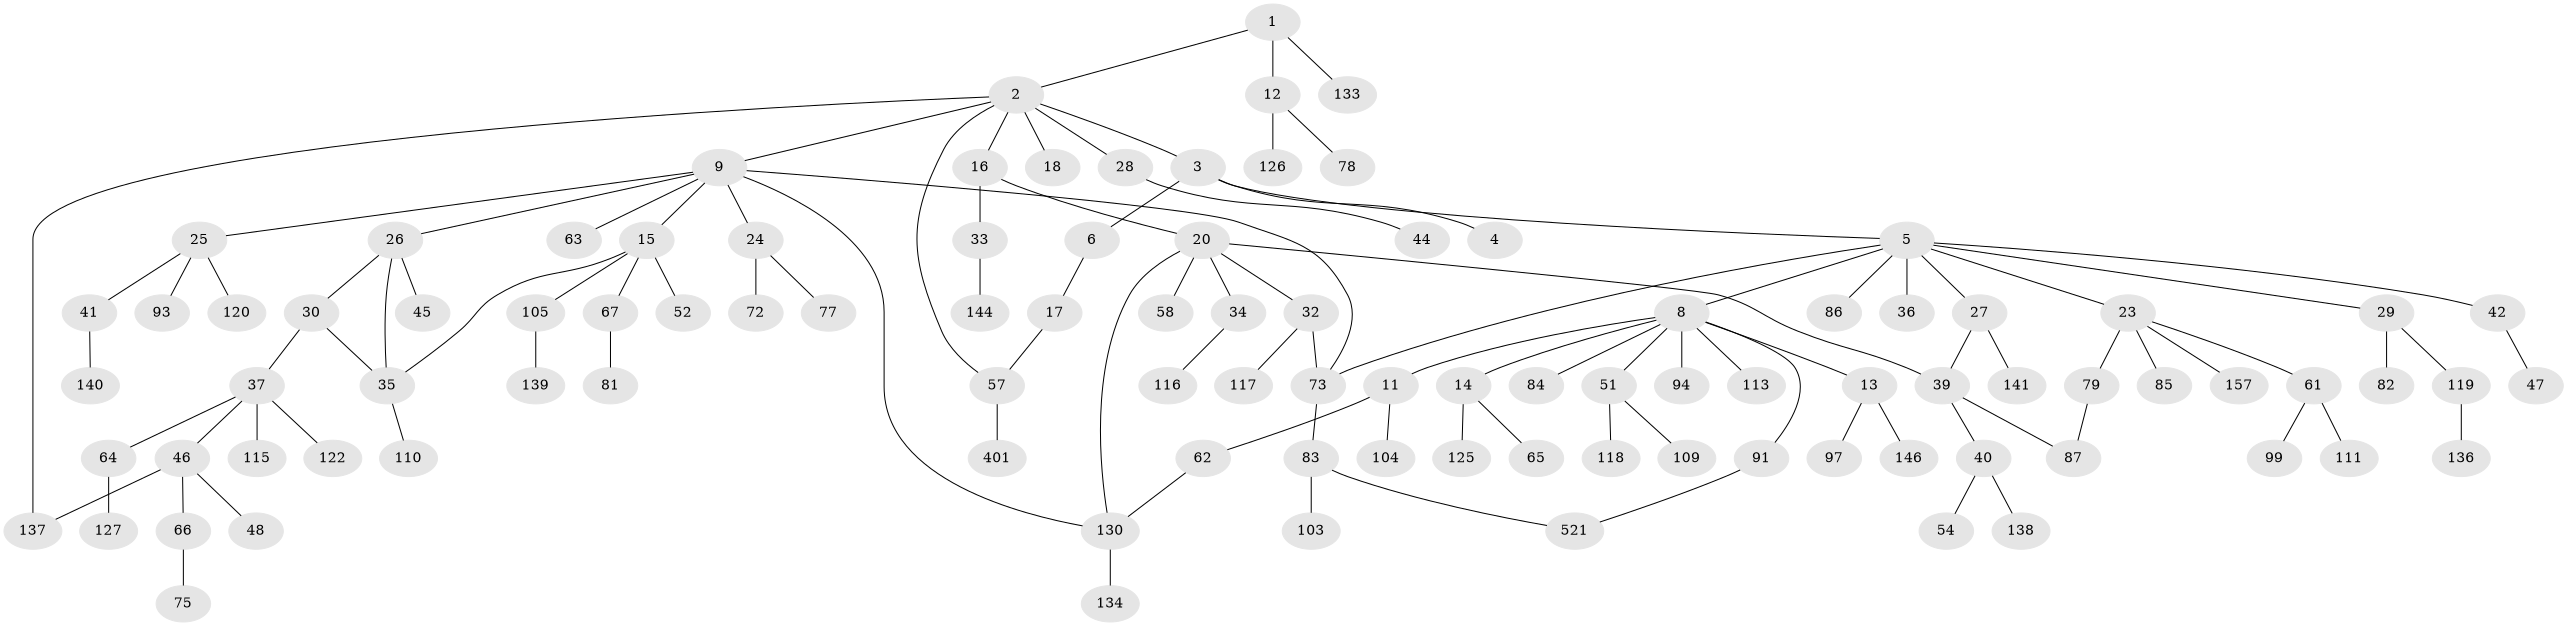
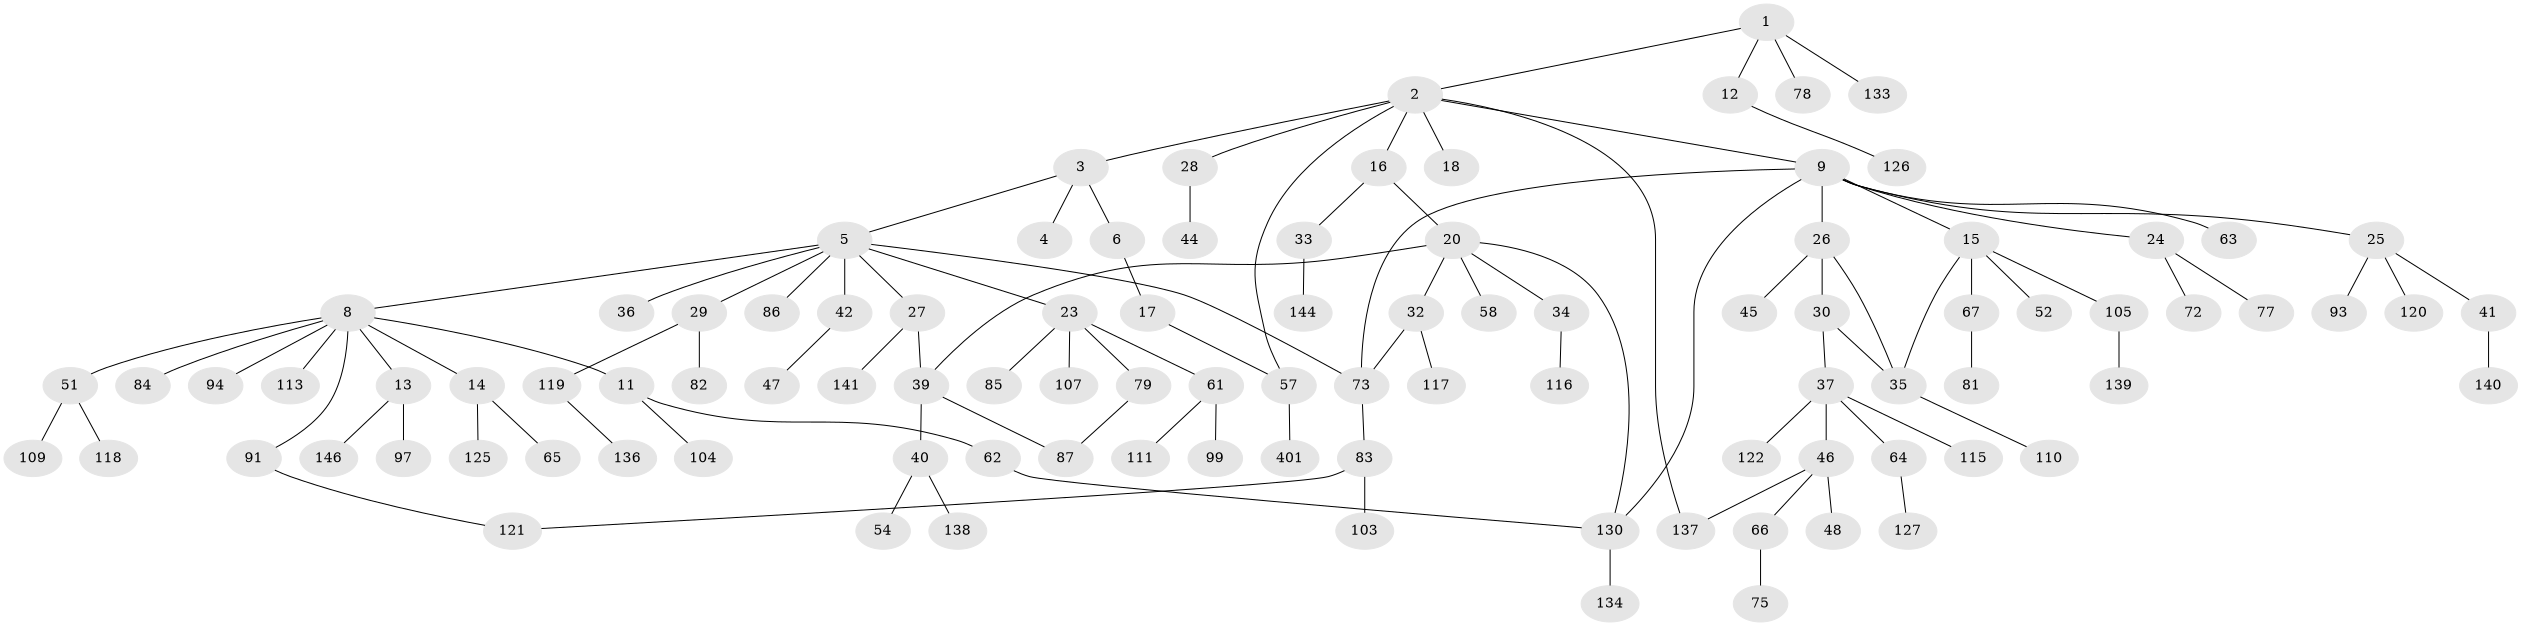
edge "12" -- "78": now "1" -- "78"
node "157": label "157" -> "107"
node "521": label "521" -> "121"
